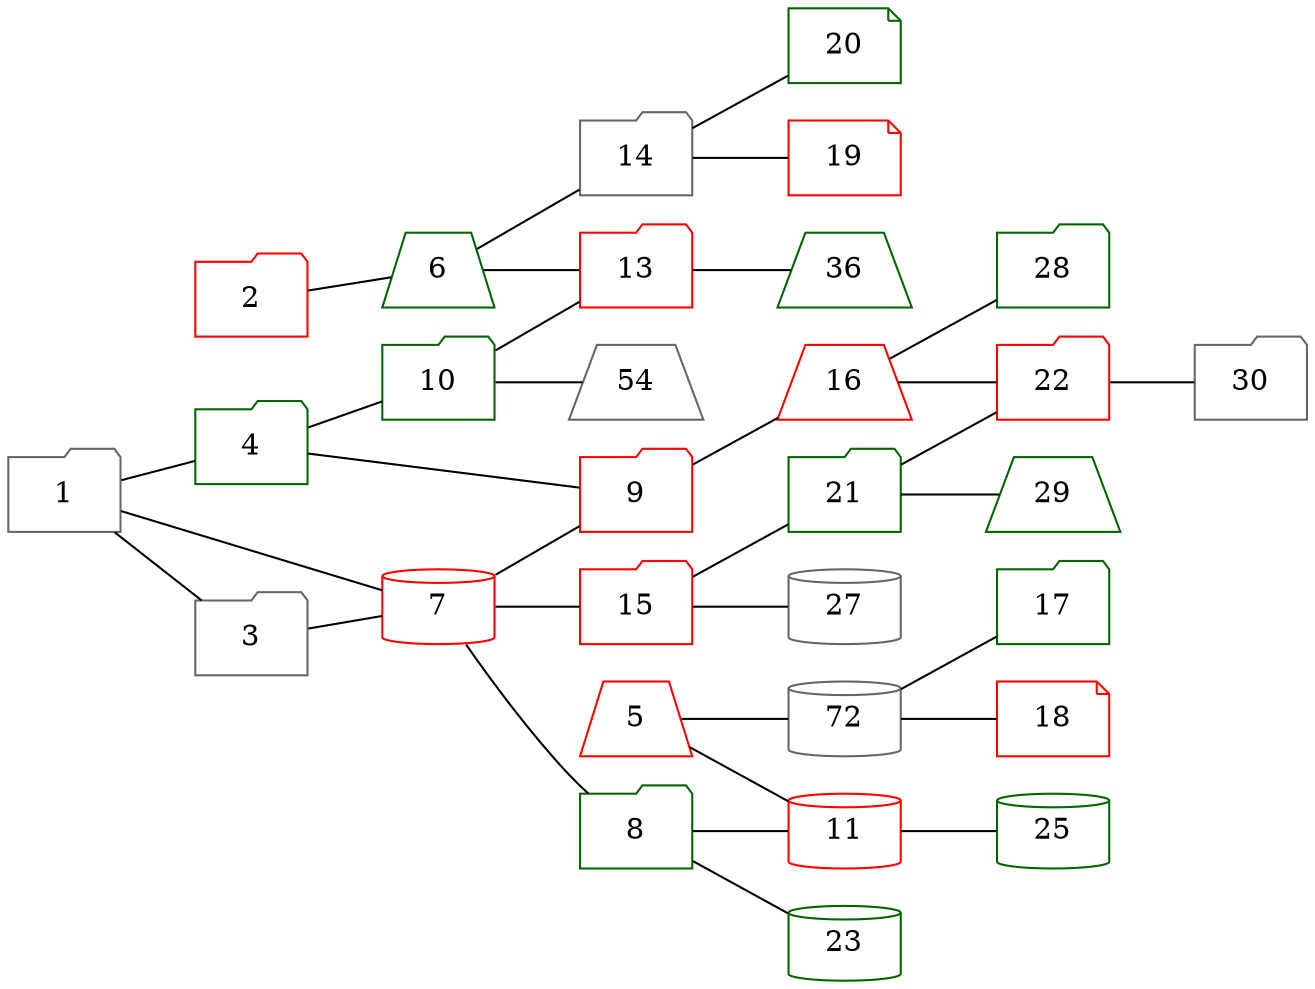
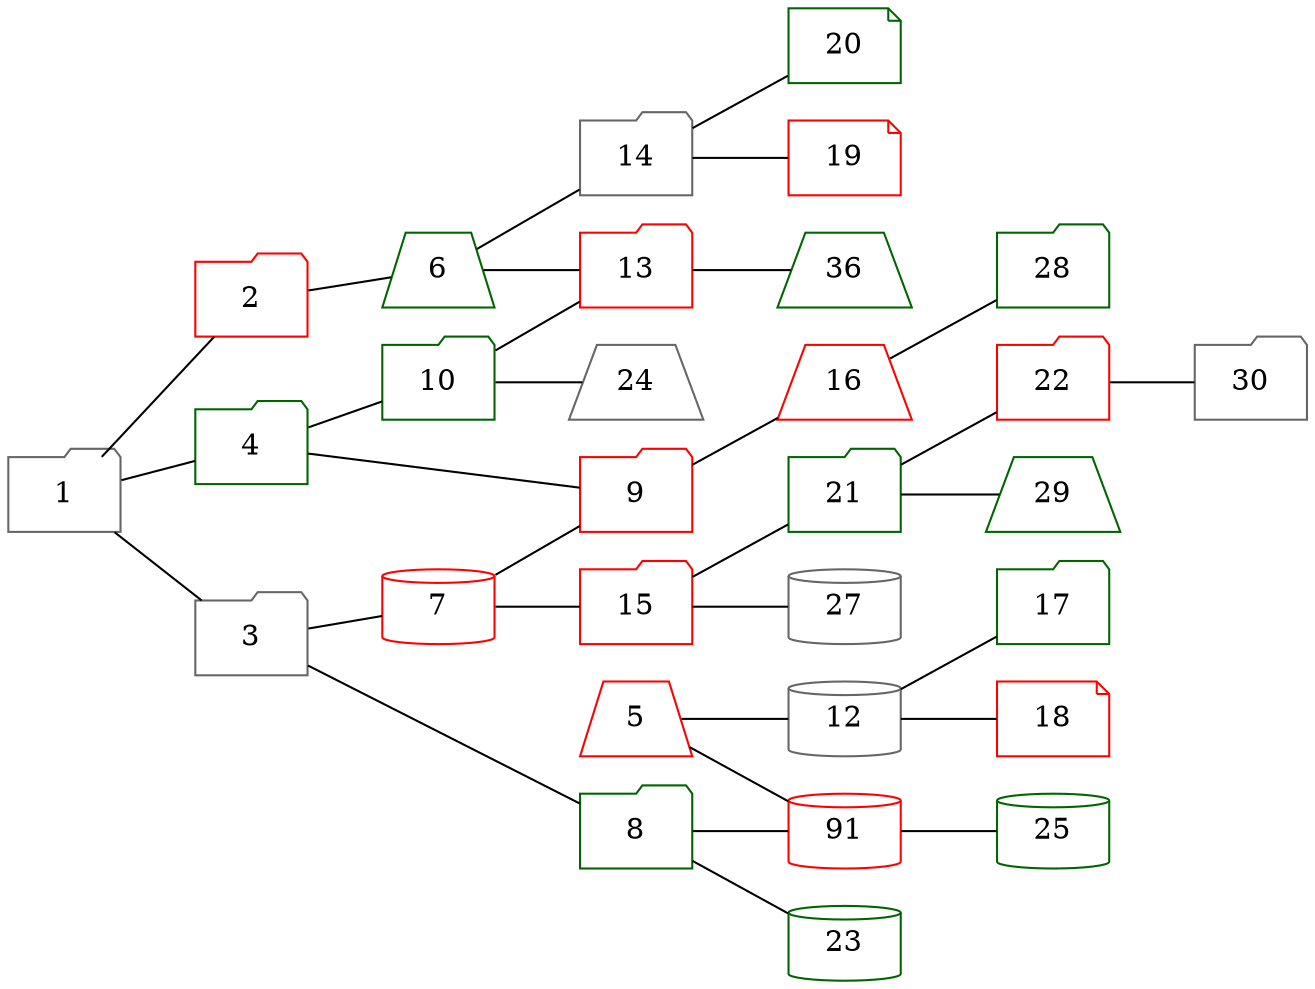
node "54": label "54" -> "24"
edge "16" -- "22": removed
edge "1" -- "7": now "1" -- "2"
node "72": label "72" -> "12"
edge "7" -- "8": now "3" -- "8"
node "11": label "11" -> "91"
